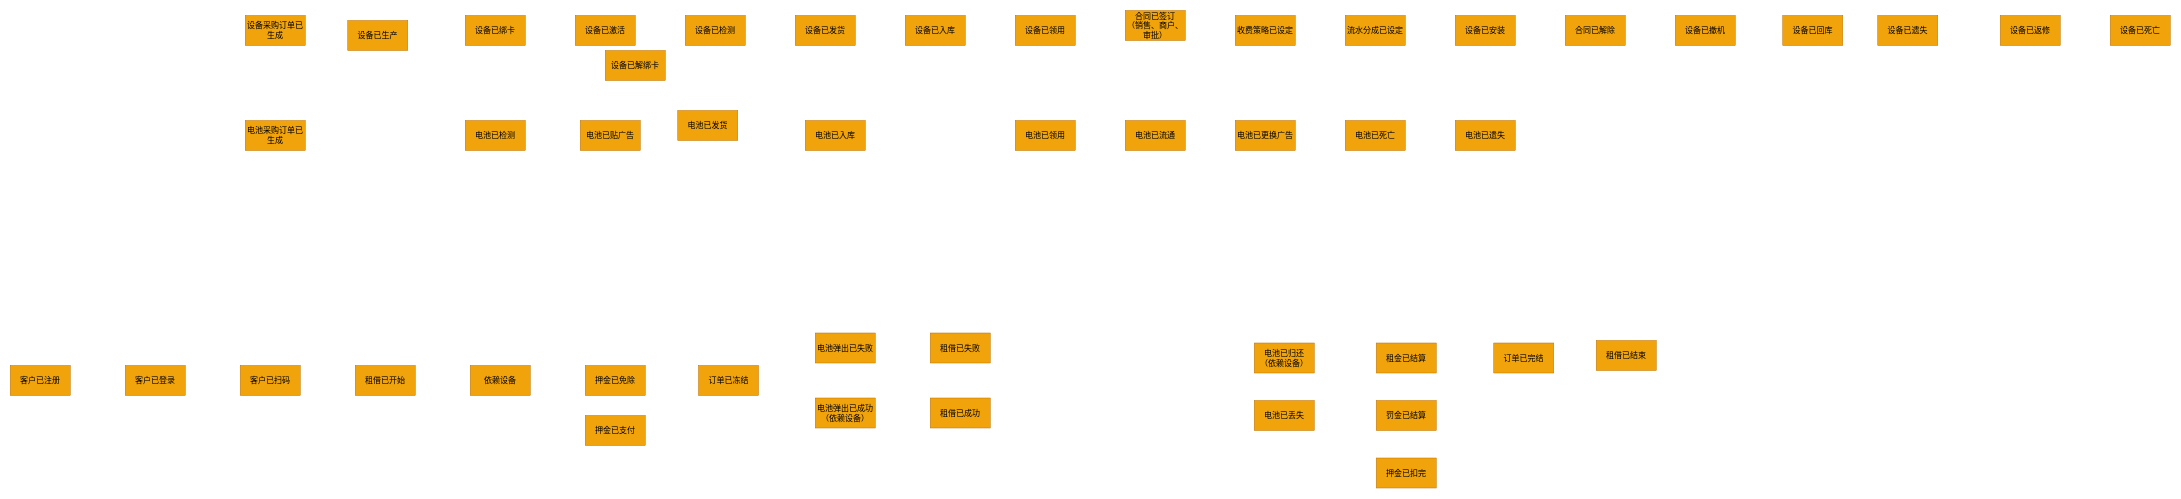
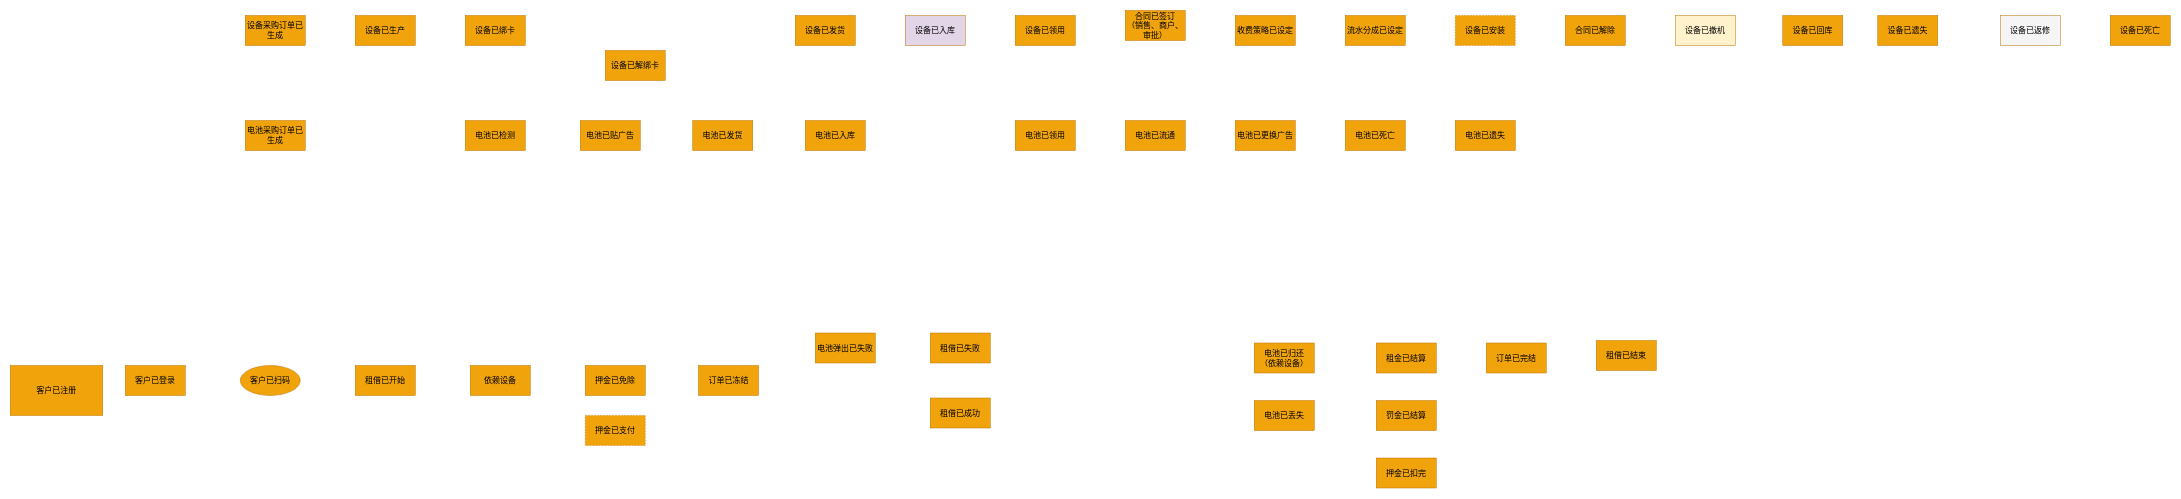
node "设备已激活": removed
node "设备已检测": removed
node "设备已入库": fillcolor #f0a30a -> #e1d5e7
node "设备已安装": style solid -> dashed
node "设备已撤机": fillcolor #f0a30a -> #fff2cc
node "设备已返修": fillcolor #f0a30a -> #f5f5f5
node "设备已生产": moved (378, 35) -> (385, 30)
node "电池已发货": moved (708, 125) -> (723, 135)
node "订单已完结": moved (1524, 358) -> (1516, 358)
node "客户已注册": size 60x30 -> 93x50
node "客户已扫码": shape rectangle -> ellipse
node "电池弹出已成功 （依赖设备）": removed
node "押金已支付": style solid -> dashed
